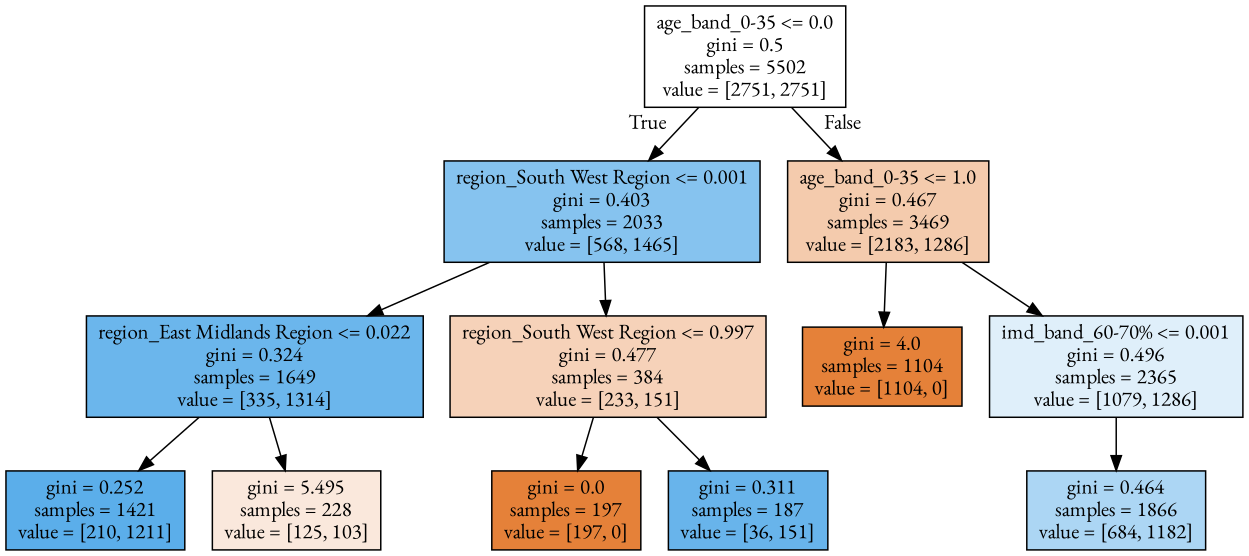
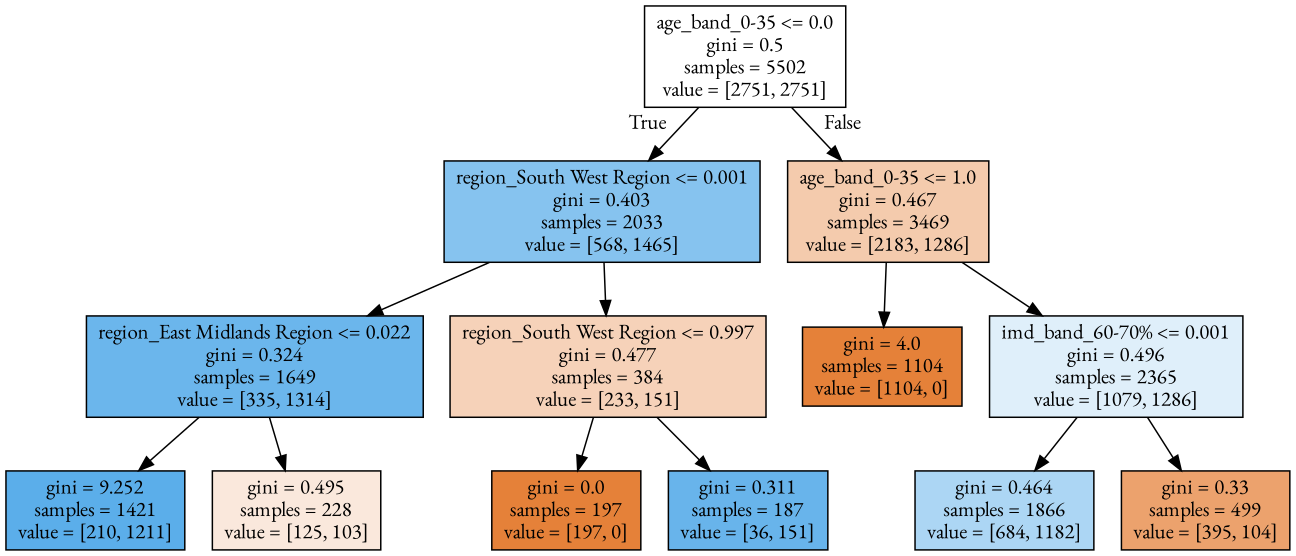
node "gini = 0.252 samples = 1421 value = [210, 1211]": label "gini = 0.252 samples = 1421 value = [210, 1211]" -> "gini = 9.252 samples = 1421 value = [210, 1211]"
node "gini = 5.495 samples = 228 value = [125, 103]": label "gini = 5.495 samples = 228 value = [125, 103]" -> "gini = 0.495 samples = 228 value = [125, 103]"
node "gini = 0.33 samples = 499 value = [395, 104]": added
